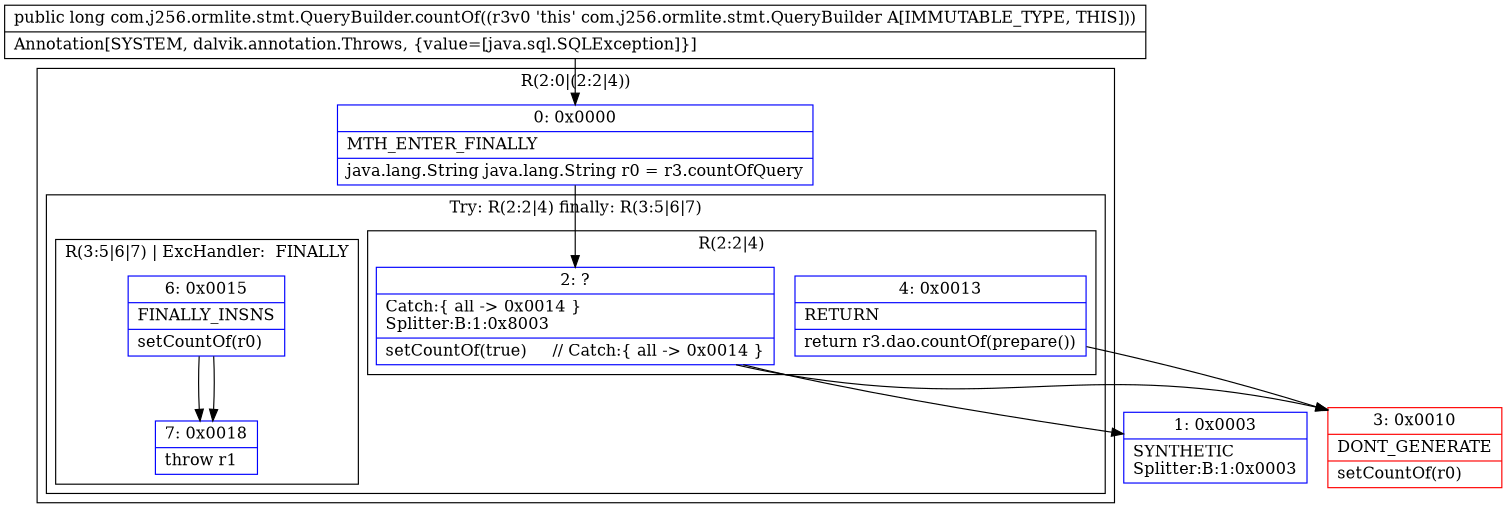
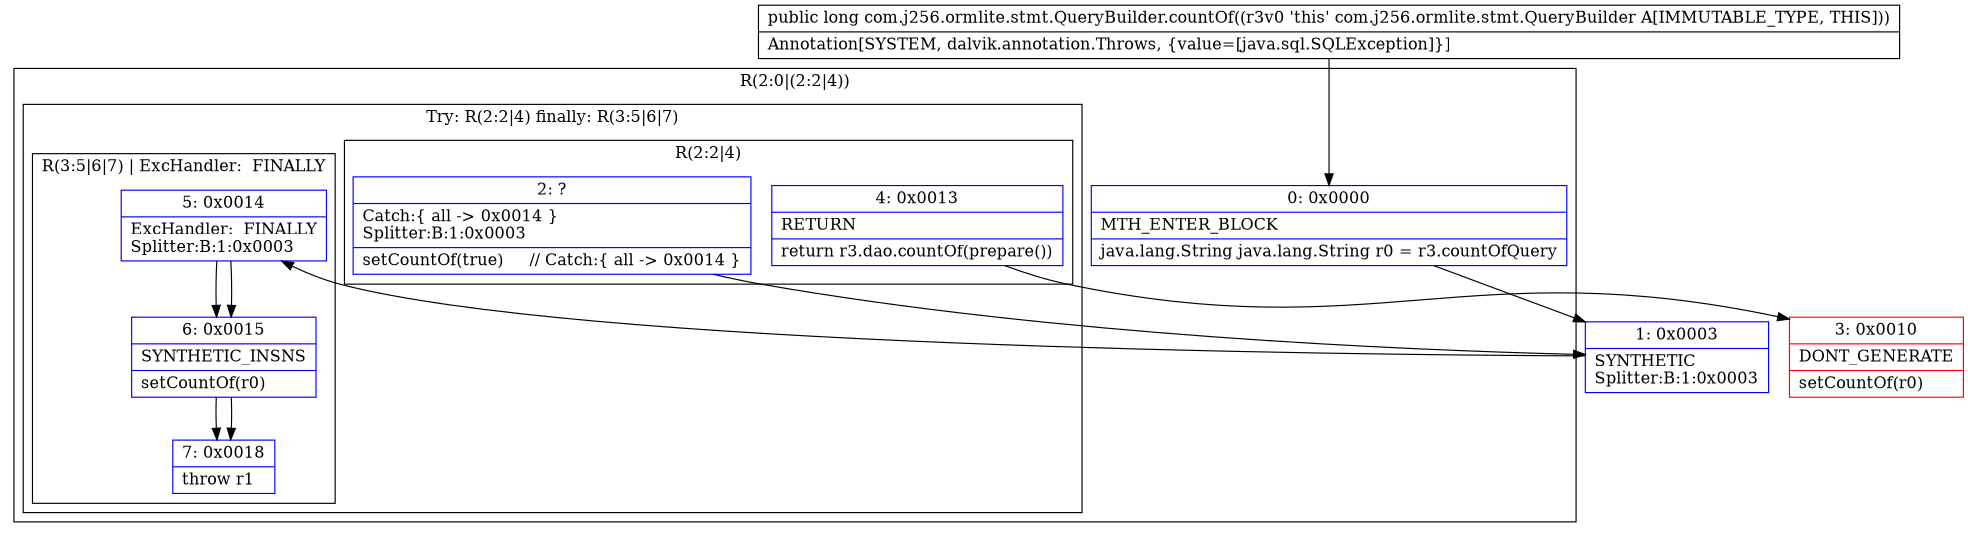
node "0: 0x0000": text "MTH_ENTER_FINALLY" -> "MTH_ENTER_BLOCK"
edge "0: 0x0000" -> "2: ?": now "0: 0x0000" -> "1: 0x0003"
node "5: 0x0014": added
node "6: 0x0015": text "FINALLY_INSNS" -> "SYNTHETIC_INSNS"
node "2: ?": text "Splitter:B:1:0x8003" -> "Splitter:B:1:0x0003"
edge "2: ?" -> "3: 0x0010": removed
